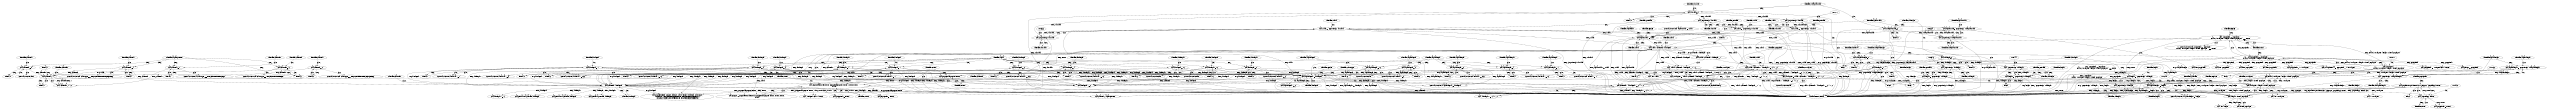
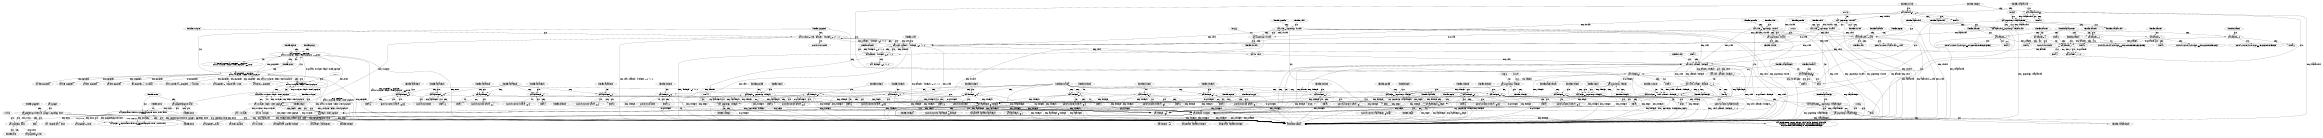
node "(Call,ul_width=0)": label "(Call,ul_width=0)" -> "(Call,ul_maxval=0)"
node "1000431": added
edge "(ControlStructure,if (alpha_width != width))" -> "(Call,alpha_width != width)": reversed
node "(Call,(png_uint_32) ul_alpha_width)": label "(Call,(png_uint_32) ul_alpha_width)" -> "(Call,(png_uint_32) ul_alpha_packed)"
node "(Identifier,pix_ptr)": added
node "(Identifier,alpha)": label "(Identifier,alpha)" -> "(MethodReturn,alpha)"
edge "(Call,width * channels * bit_depth)" -> "(Call,(int) width)": reversed
edge "(Call,ul_alpha_width=0)" -> "(MethodReturn,BOOL)": label "DDG: ul_alpha_height" -> "DDG: ul_alpha_width"
edge "(Identifier,alpha_present)" -> "(Literal,3)": now "(Identifier,alpha_present)" -> "(Call,channels = 2)"
edge "(Call,width * channels * bit_depth)" -> "(Call,channels * bit_depth)": label "DDG: " -> "CFG: "
edge "(Call,alpha_height = (png_uint_32) ul_alpha_height)" -> "(Call,row_bytes = (width * channels * bit_depth + 7) / 8)": now "(Call,alpha_height = (png_uint_32) ul_alpha_height)" -> "(MethodReturn,BOOL)"
edge "(Literal,3)" -> "(Call,channels = 3)": removed, label "AST:"
edge "(Call,channels = 0)" -> "(Call,channels - 1)": label "DDG: channels" -> "AST: "
edge "(Call,channels = 3)" -> "(Call,channels - 1)": label "DDG: width" -> "DDG: channels"
edge "(Call,channels = 1)" -> "(ControlStructure,if (color_type == PNG_COLOR_TYPE_GRAY))": label "AST: " -> "CFG: "
edge "(Call,row_bytes = (width * channels * bit_depth + 7) / 8)" -> "(Call,(width * channels * bit_depth + 7) / 8)": label "AST: " -> "CFG: "
edge "(Call,alpha_depth = 8)" -> "(ControlStructure,if (alpha_depth != bit_depth))": now "(Call,alpha_depth = 8)" -> "(Call,alpha_depth != bit_depth)"
edge "(Call,ul_height=0)" -> "(MethodReturn,BOOL)": label "DDG: ul_height" -> "DDG: ul_libpng"
edge "(Call,alpha_depth != bit_depth)" -> "(Call,channels * bit_depth)": label "DDG: bit_depth" -> "AST: bit_depth"
edge "(Call,alpha_depth != bit_depth)" -> "(Call,alpha_depth <= 8)": label "AST: alpha_depth" -> "DDG: alpha_depth"
edge "(Call,row_bytes = (width * channels * bit_depth + 7) / 8)" -> "(Call,row_bytes * height * sizeof (png_byte))": label "DDG: row_bytes" -> "DDG: (png_uint_32) ul_alpha_height"
edge "(Call,channels = 1)" -> "(Call,(channels - 1) % 2)": now "(Call,channels = 1)" -> "(Call,channels - 1)"
node "(Identifier,packed_bitmap)": added
edge "(Call,(bit_depth <= 8) ? 1 : 2)" -> "(Call,channels * ((bit_depth <= 8) ? 1 : 2))": removed, label "AST:"
edge "(Call,channels * bit_depth)" -> "(Call,channels - alpha_present)": label "DDG: png_get_libpng_ver(NULL)" -> "DDG: channels"
edge "(Call,channels * ((bit_depth <= 8) ? 1 : 2))" -> "(Call,channels - alpha_present)": removed, label "DDG: channels"
node "(Call,get_data (pnm_file, bit_depth))": label "(Call,get_data (pnm_file, bit_depth))" -> "(Call,height_data (pnm_file, bit_depth))"
edge "(Call,height * sizeof (png_byte))" -> "(Call,(int) height)": label "DDG: height" -> "DDG: alpha_width"
node "(Call,&png_ptr)": added
node "(Call,get_data (alpha_file, alpha_depth))": added
edge "(Call,height * sizeof (png_byte))" -> "(MethodReturn,BOOL)": added, label "DDG: height"
